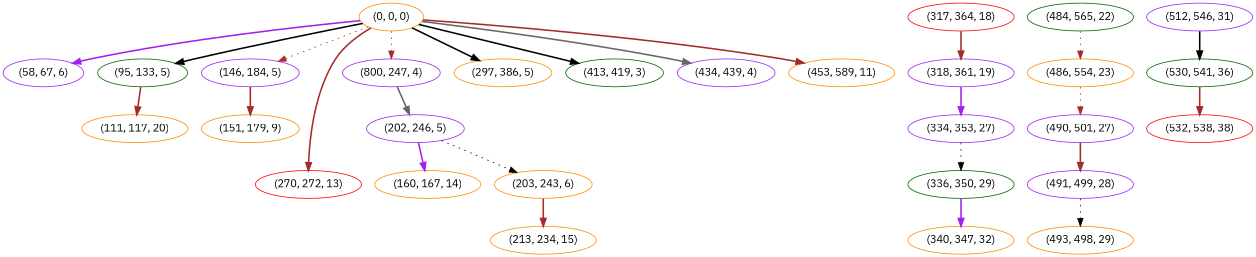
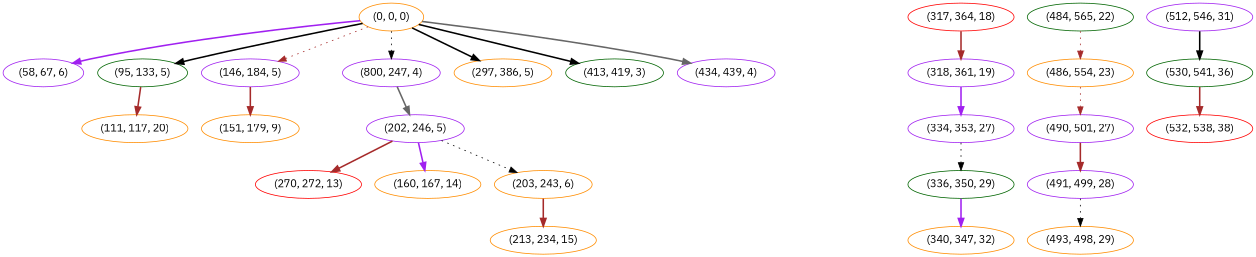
edge "(0, 0, 0)" -> "(800, 247, 4)": color brown -> black
node "(453, 589, 11)": removed
edge "(0, 0, 0)" -> "(270, 272, 13)": now "(202, 246, 5)" -> "(270, 272, 13)"
